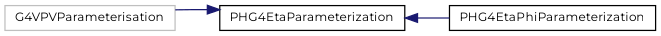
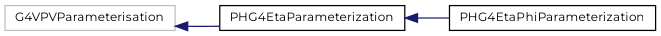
edge "G4VPVParameterisation" -> "PHG4EtaParameterization": reversed
